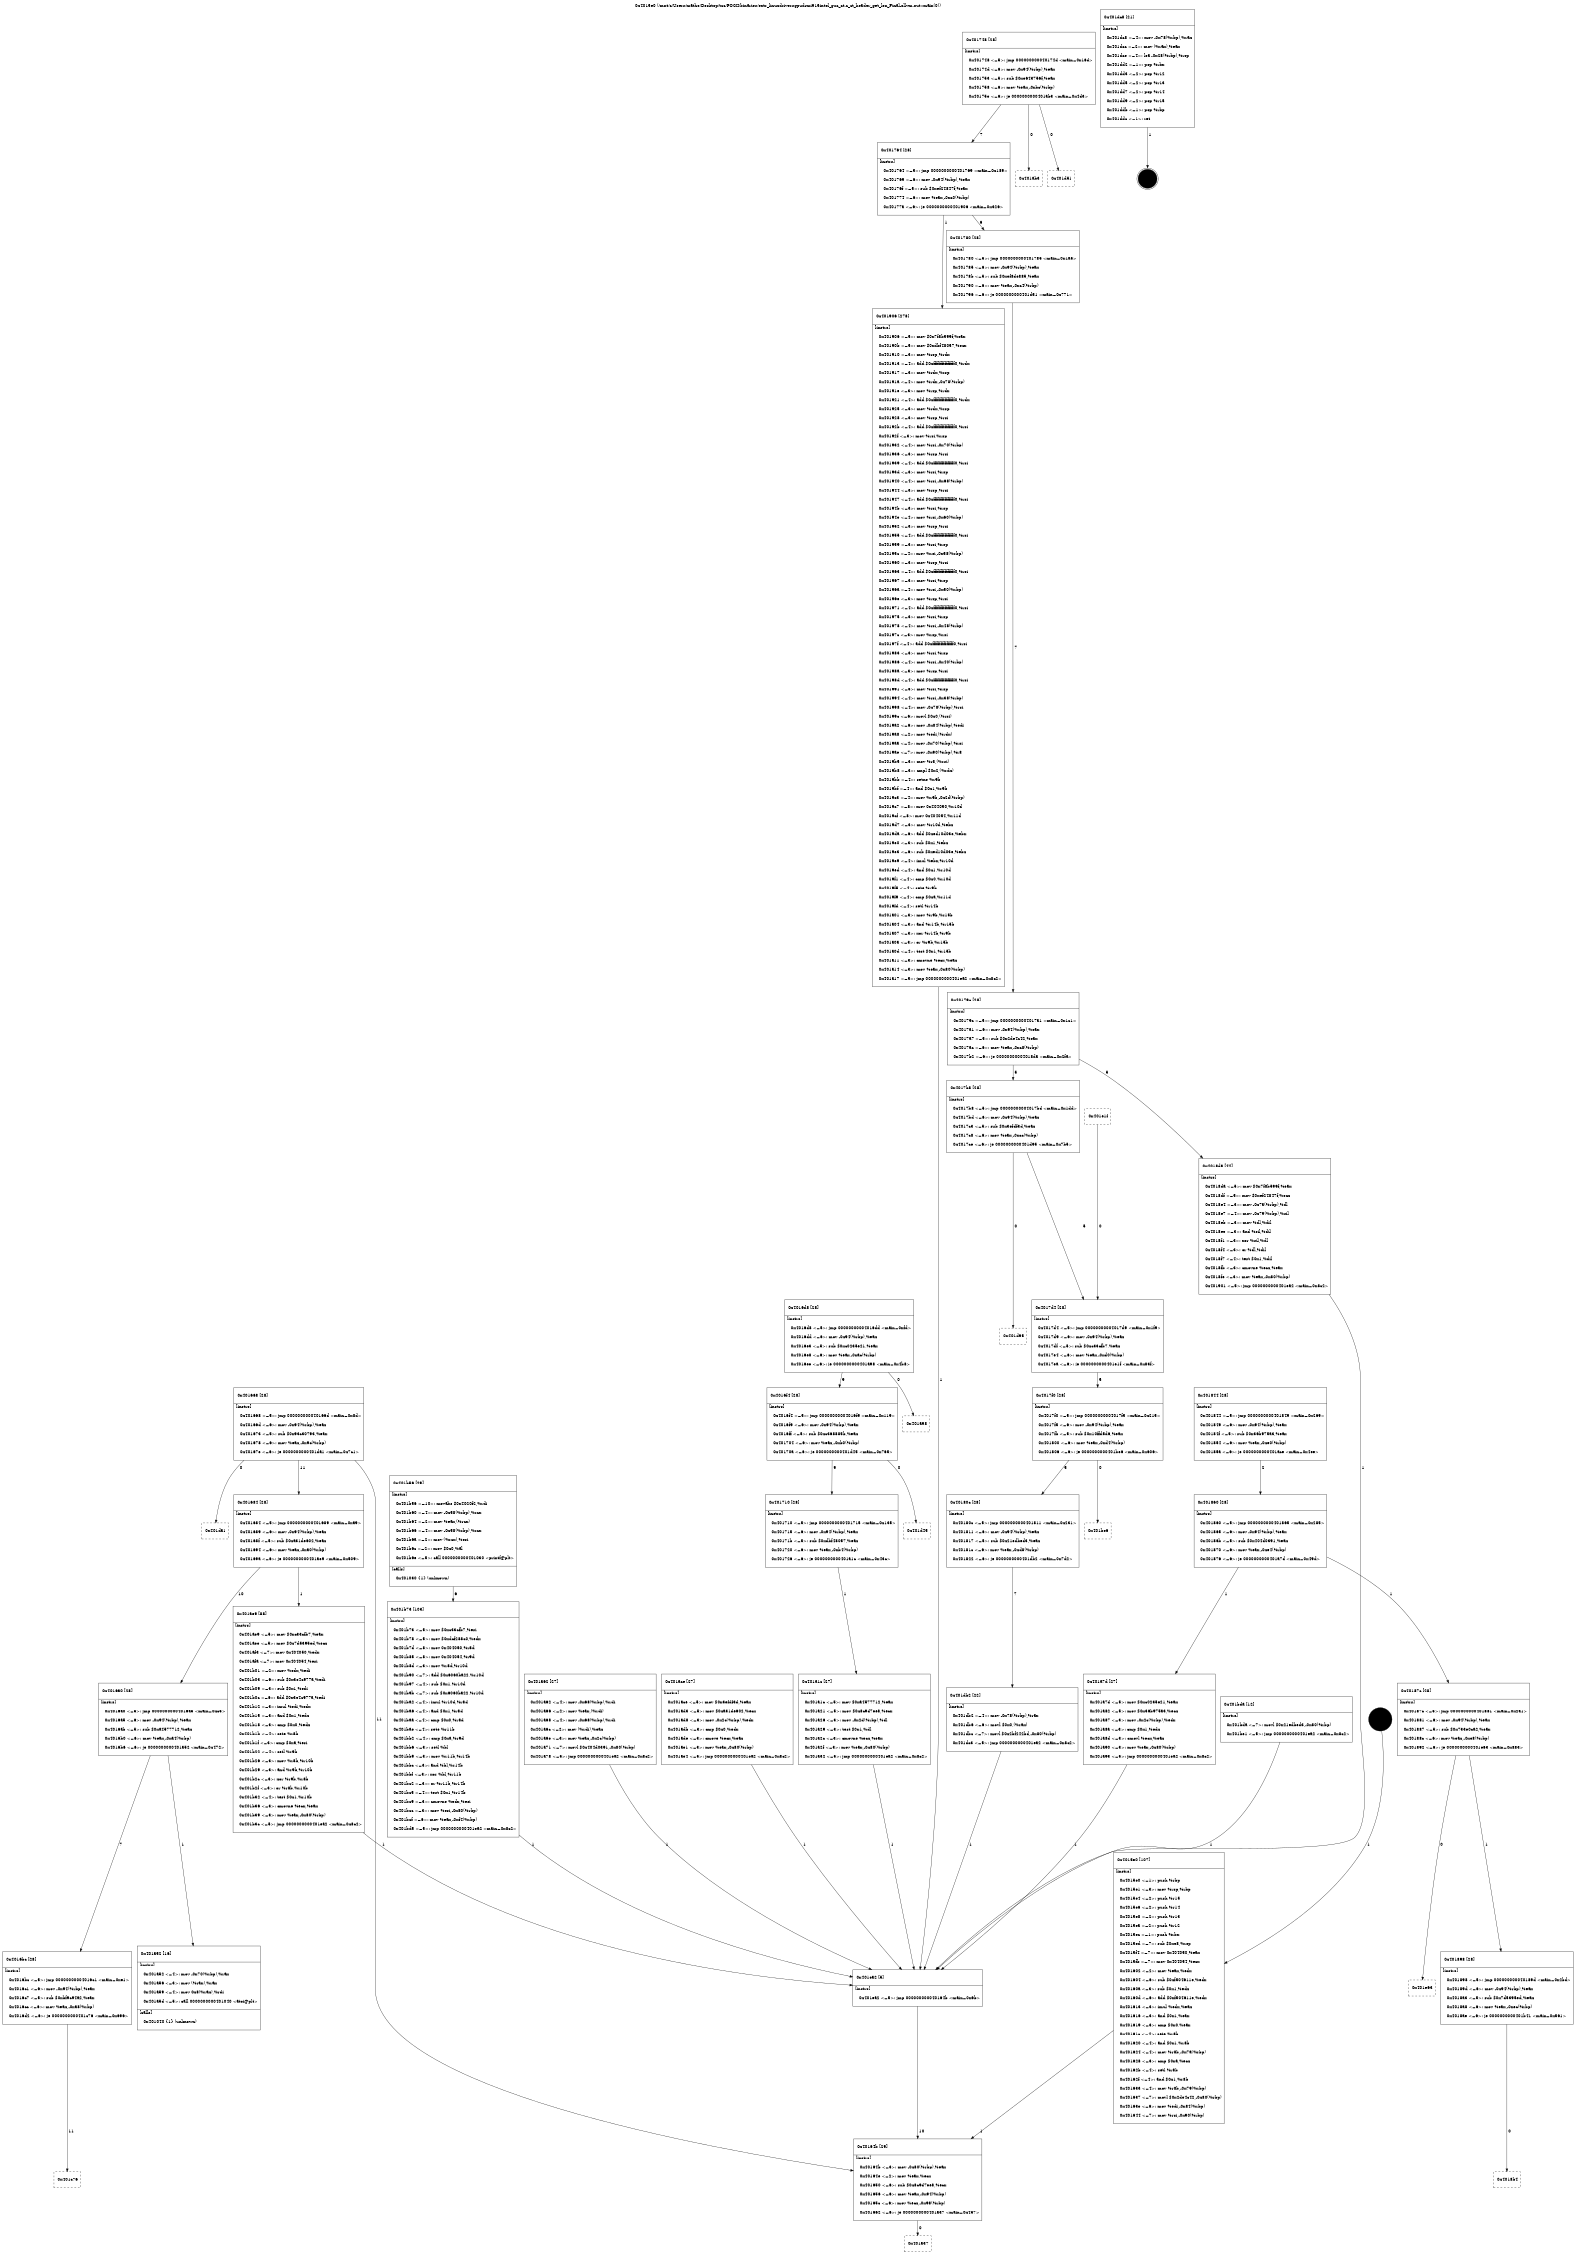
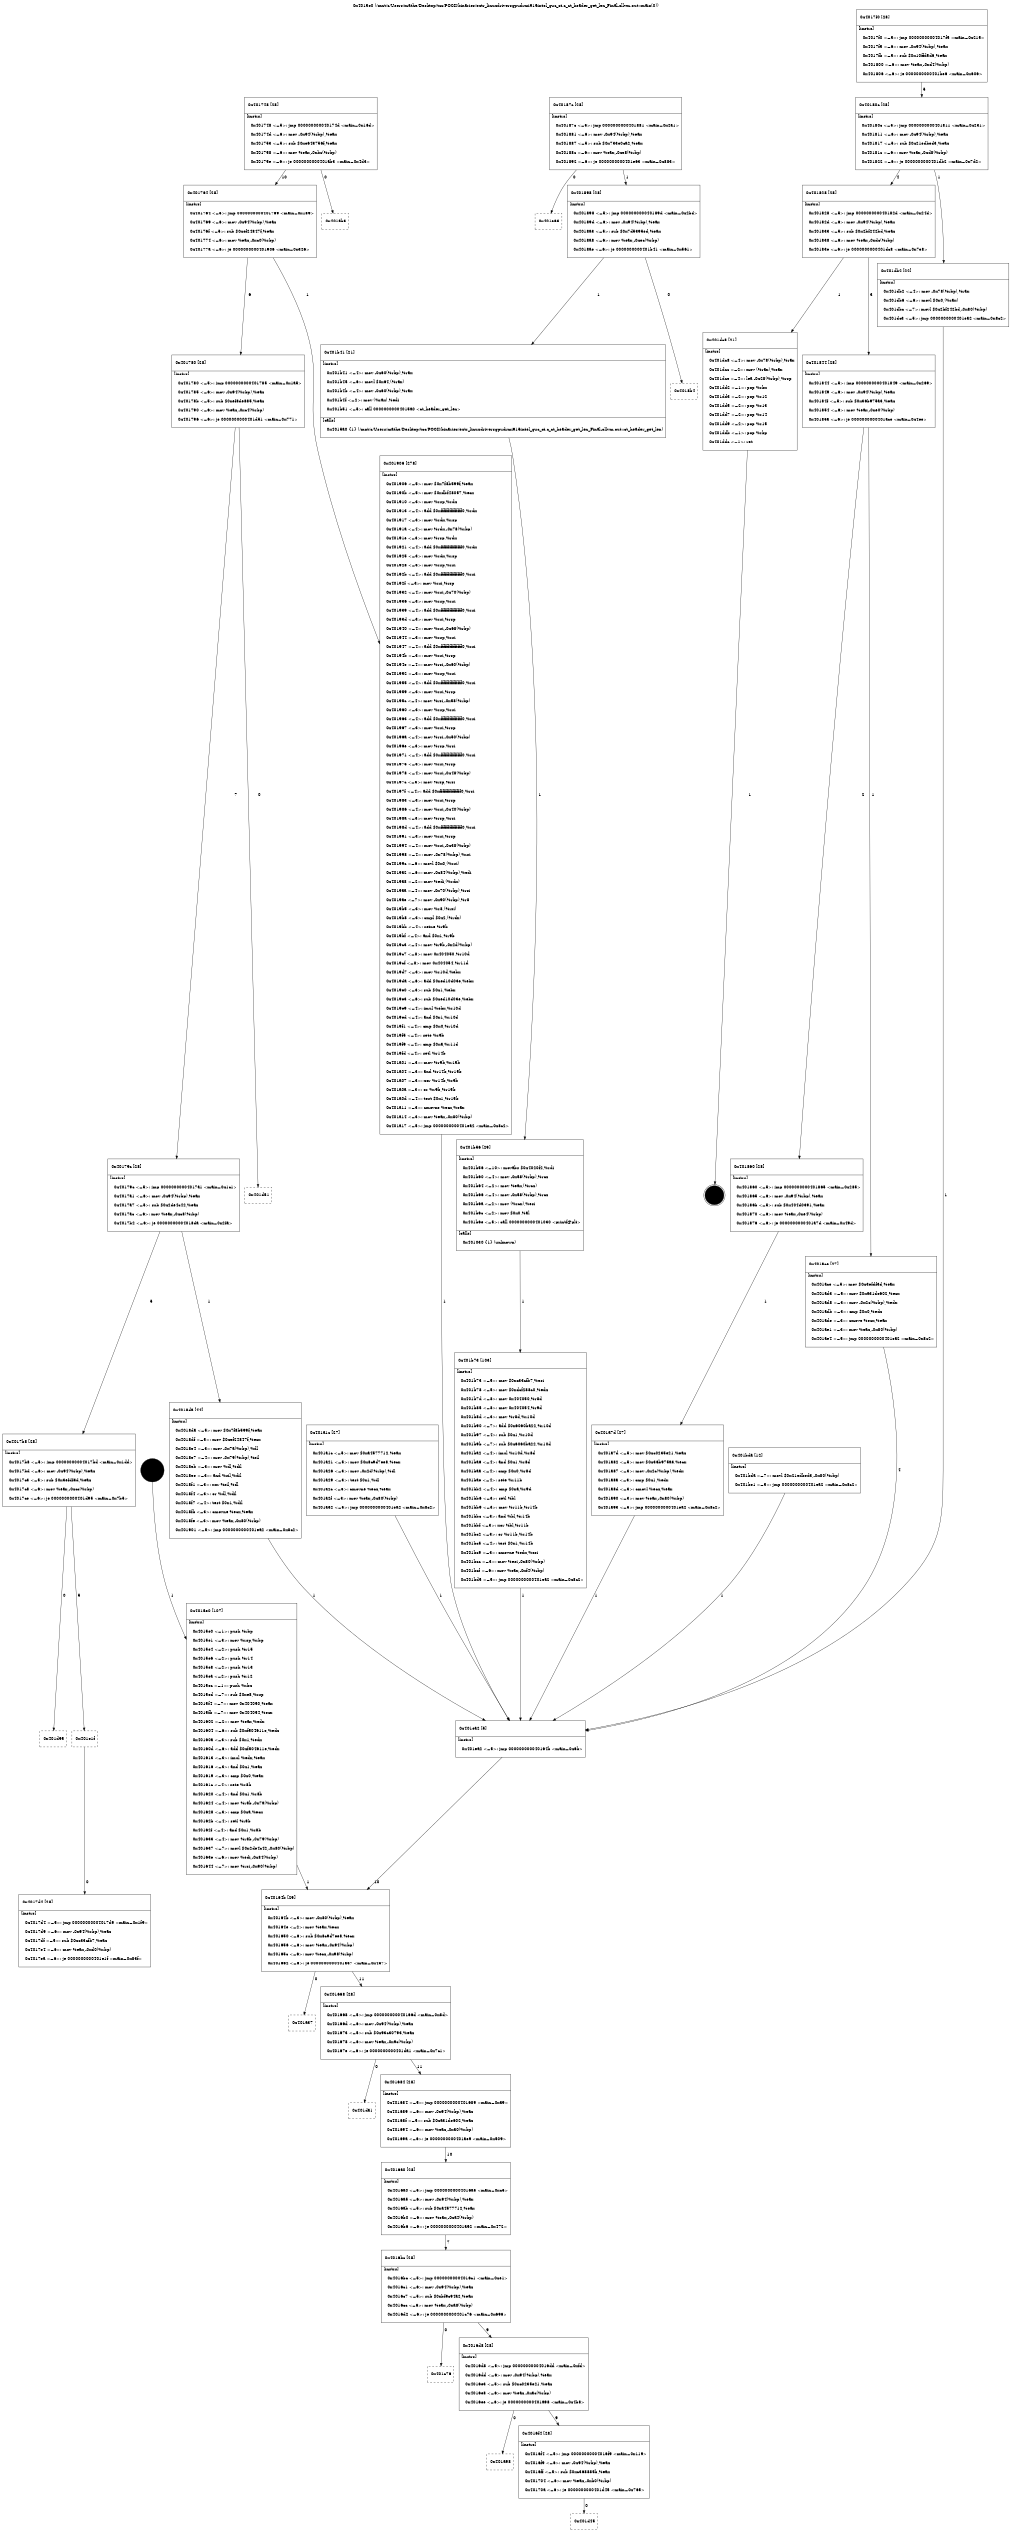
edge "0x401748 [28]" -> "0x401764 [28]": label " 7" -> " 10"
edge "0x401748 [28]" -> "0x401d51": now "0x401780 [28]" -> "0x401d51"
node "0x401828 [28]": added
node "0x401b41 [21]": added
edge "0x401844 [28]" -> "0x401ace [27]": added, label "1"
edge "0x40179c [28]" -> "0x4018da [44]": label " 5" -> " 1"
edge "0x4017b8 [28]" -> "0x4017d4 [28]": now "0x4017b8 [28]" -> "0x401e1f"
edge "0x4017d4 [28]" -> "0x4017f0 [28]": removed, label "5"
node "0x401710 [28]": removed
node "0x401be6": removed
edge "0x401b56 [29]" -> "0x401b73 [103]": label " 6" -> " 1"
edge "0x40180c [28]" -> "0x401db2 [22]": label " 7" -> " 1"
edge "0x401860 [28]" -> "0x40187c [28]": removed, label "1"
node "0x401ae9 [88]": removed
node "0x401a62 [27]": removed
edge "0x401ace [27]" -> "0x401ea2 [5]": label " 1" -> " 4"
edge "0x401668 [28]" -> "0x40164b [29]": reversed
node "0x401a52 [16]": removed
edge "0x4016bc [28]" -> "0x401c76": label " 11" -> " 0"
edge "0x4016bc [28]" -> "0x4016d8 [28]": added, label "9"
